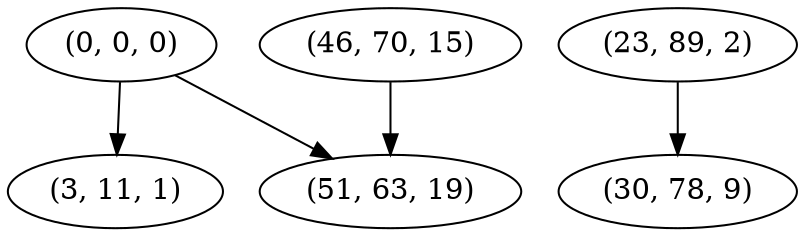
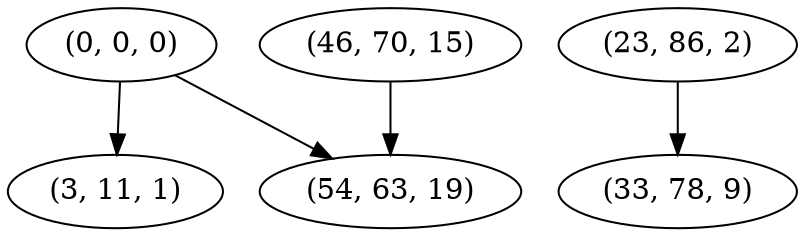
node "(23, 89, 2)": label "(23, 89, 2)" -> "(23, 86, 2)"
node "(51, 63, 19)": label "(51, 63, 19)" -> "(54, 63, 19)"
node "(30, 78, 9)": label "(30, 78, 9)" -> "(33, 78, 9)"
